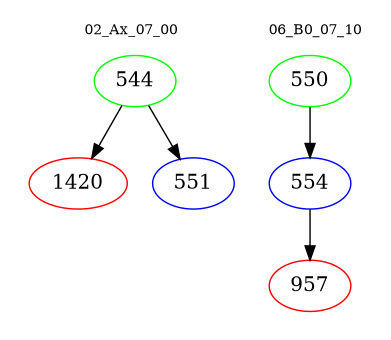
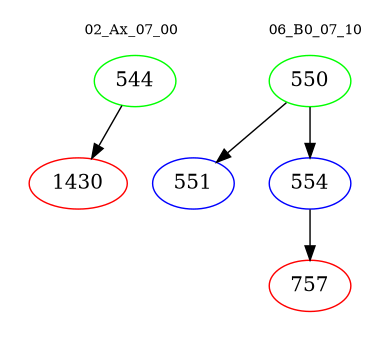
edge "544" -> "551": now "550" -> "551"
node "1420": label "1420" -> "1430"
node "957": label "957" -> "757"
